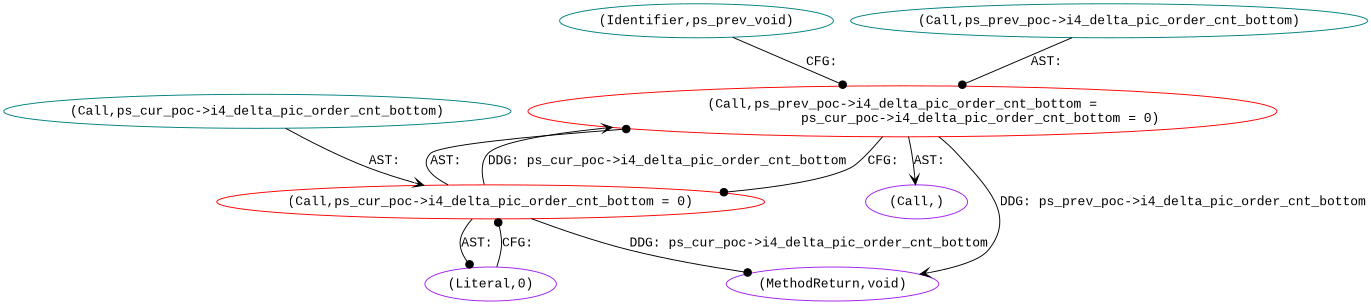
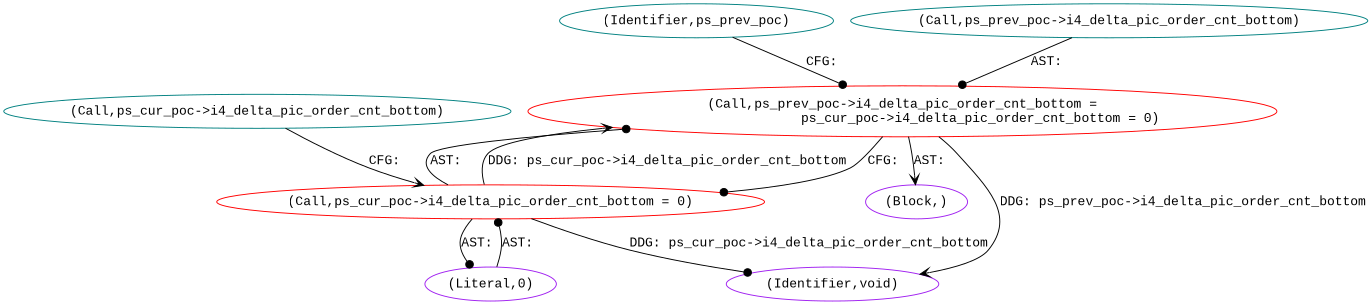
node "(Identifier,ps_prev_void)": label "(Identifier,ps_prev_void)" -> "(Identifier,ps_prev_poc)"
edge "(Call,ps_cur_poc->i4_delta_pic_order_cnt_bottom)" -> "(Call,ps_cur_poc->i4_delta_pic_order_cnt_bottom = 0)": label "AST: " -> "CFG: "
node "(Call,)": label "(Call,)" -> "(Block,)"
edge "(Literal,0)" -> "(Call,ps_cur_poc->i4_delta_pic_order_cnt_bottom = 0)": label "CFG: " -> "AST: "
node "(MethodReturn,void)": label "(MethodReturn,void)" -> "(Identifier,void)"
